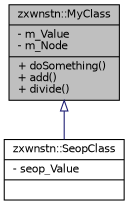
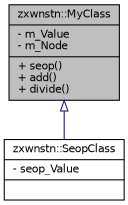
node "zxwnstn::MyClass": text "+ doSomething()" -> "+ seop()"
